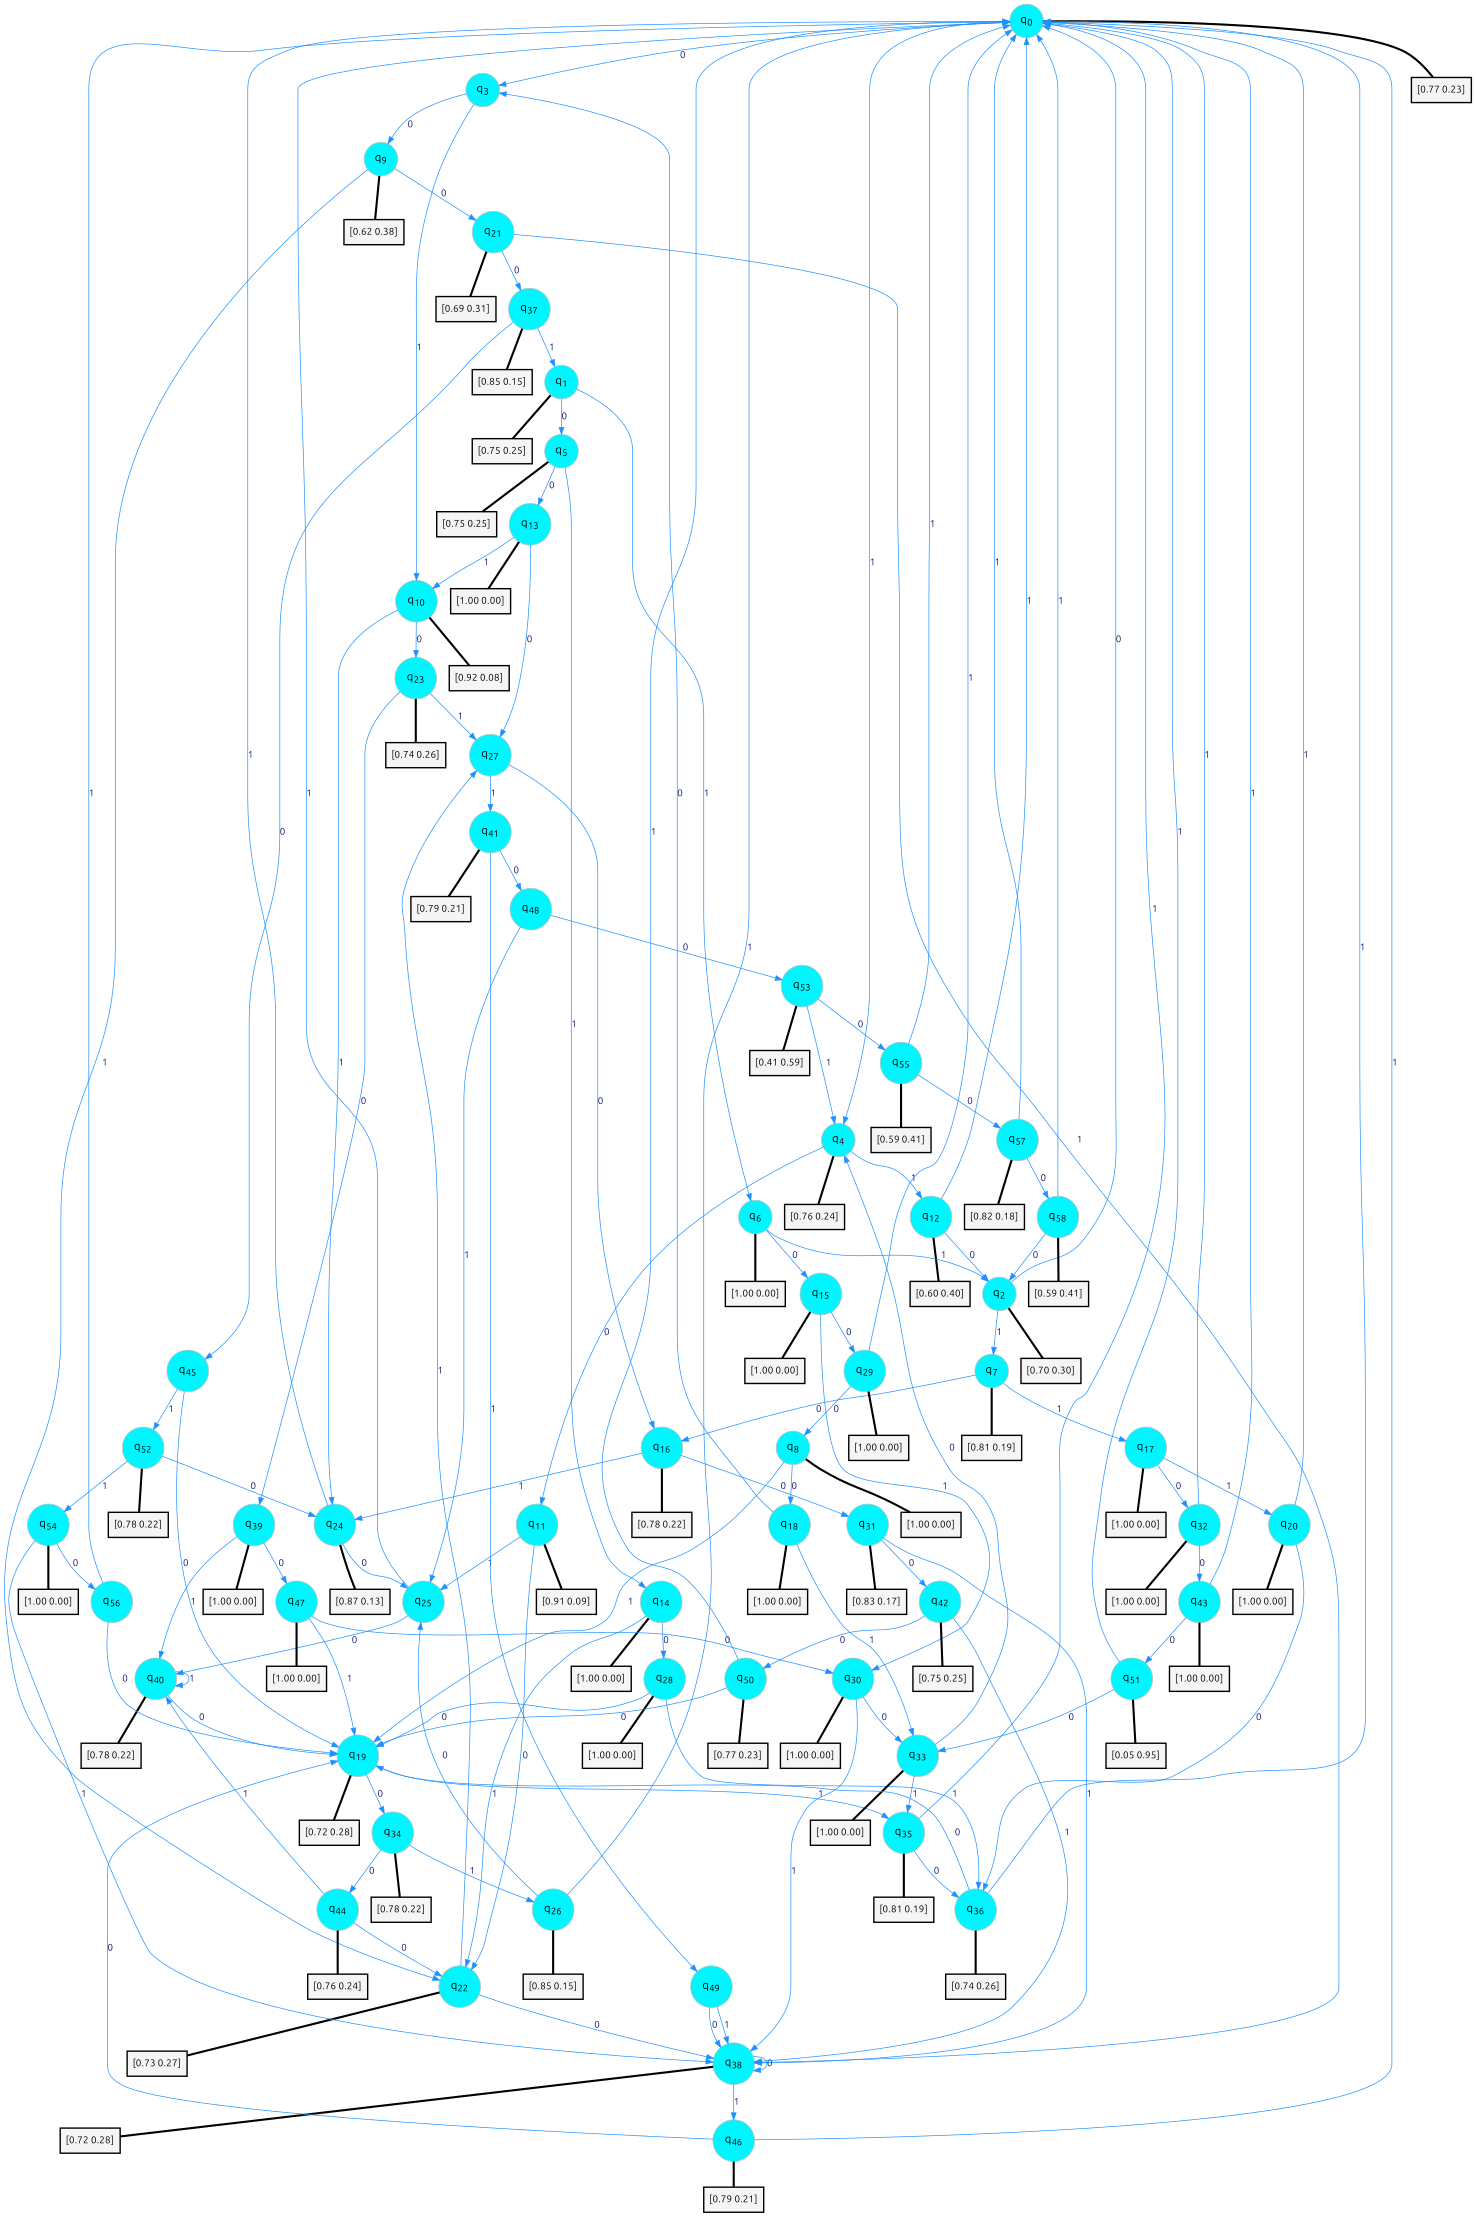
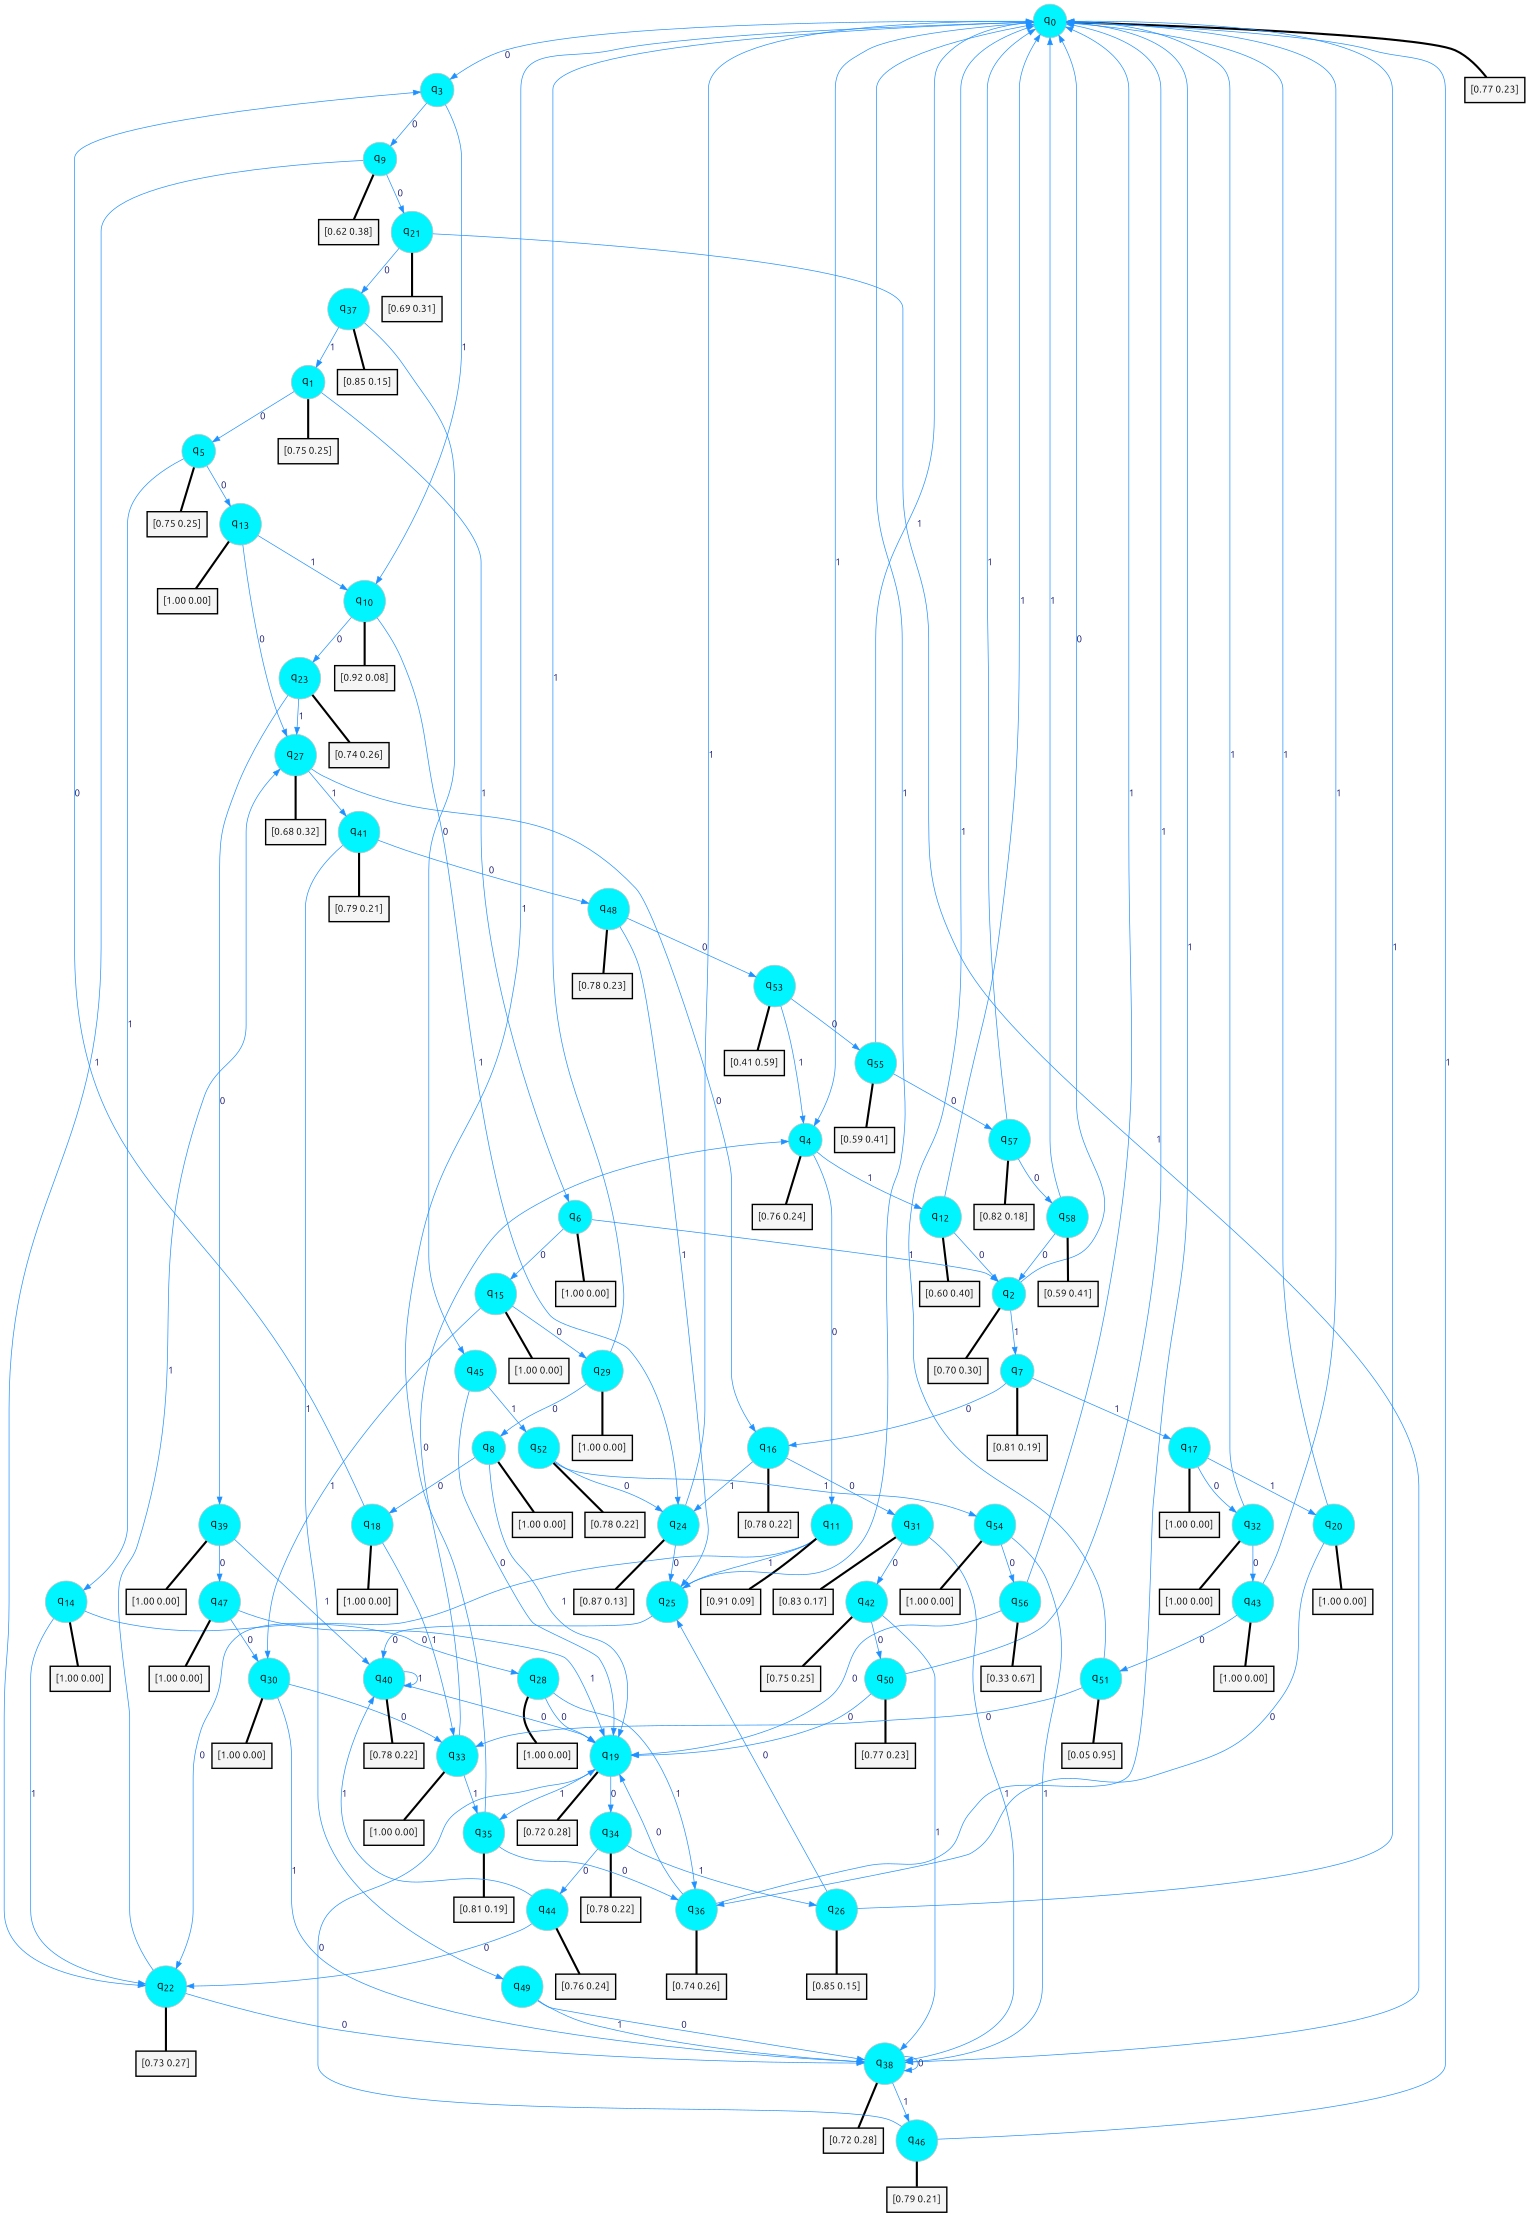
node "[0.68 0.32]": added
node "[0.78 0.23]": added
node "[0.33 0.67]": added
